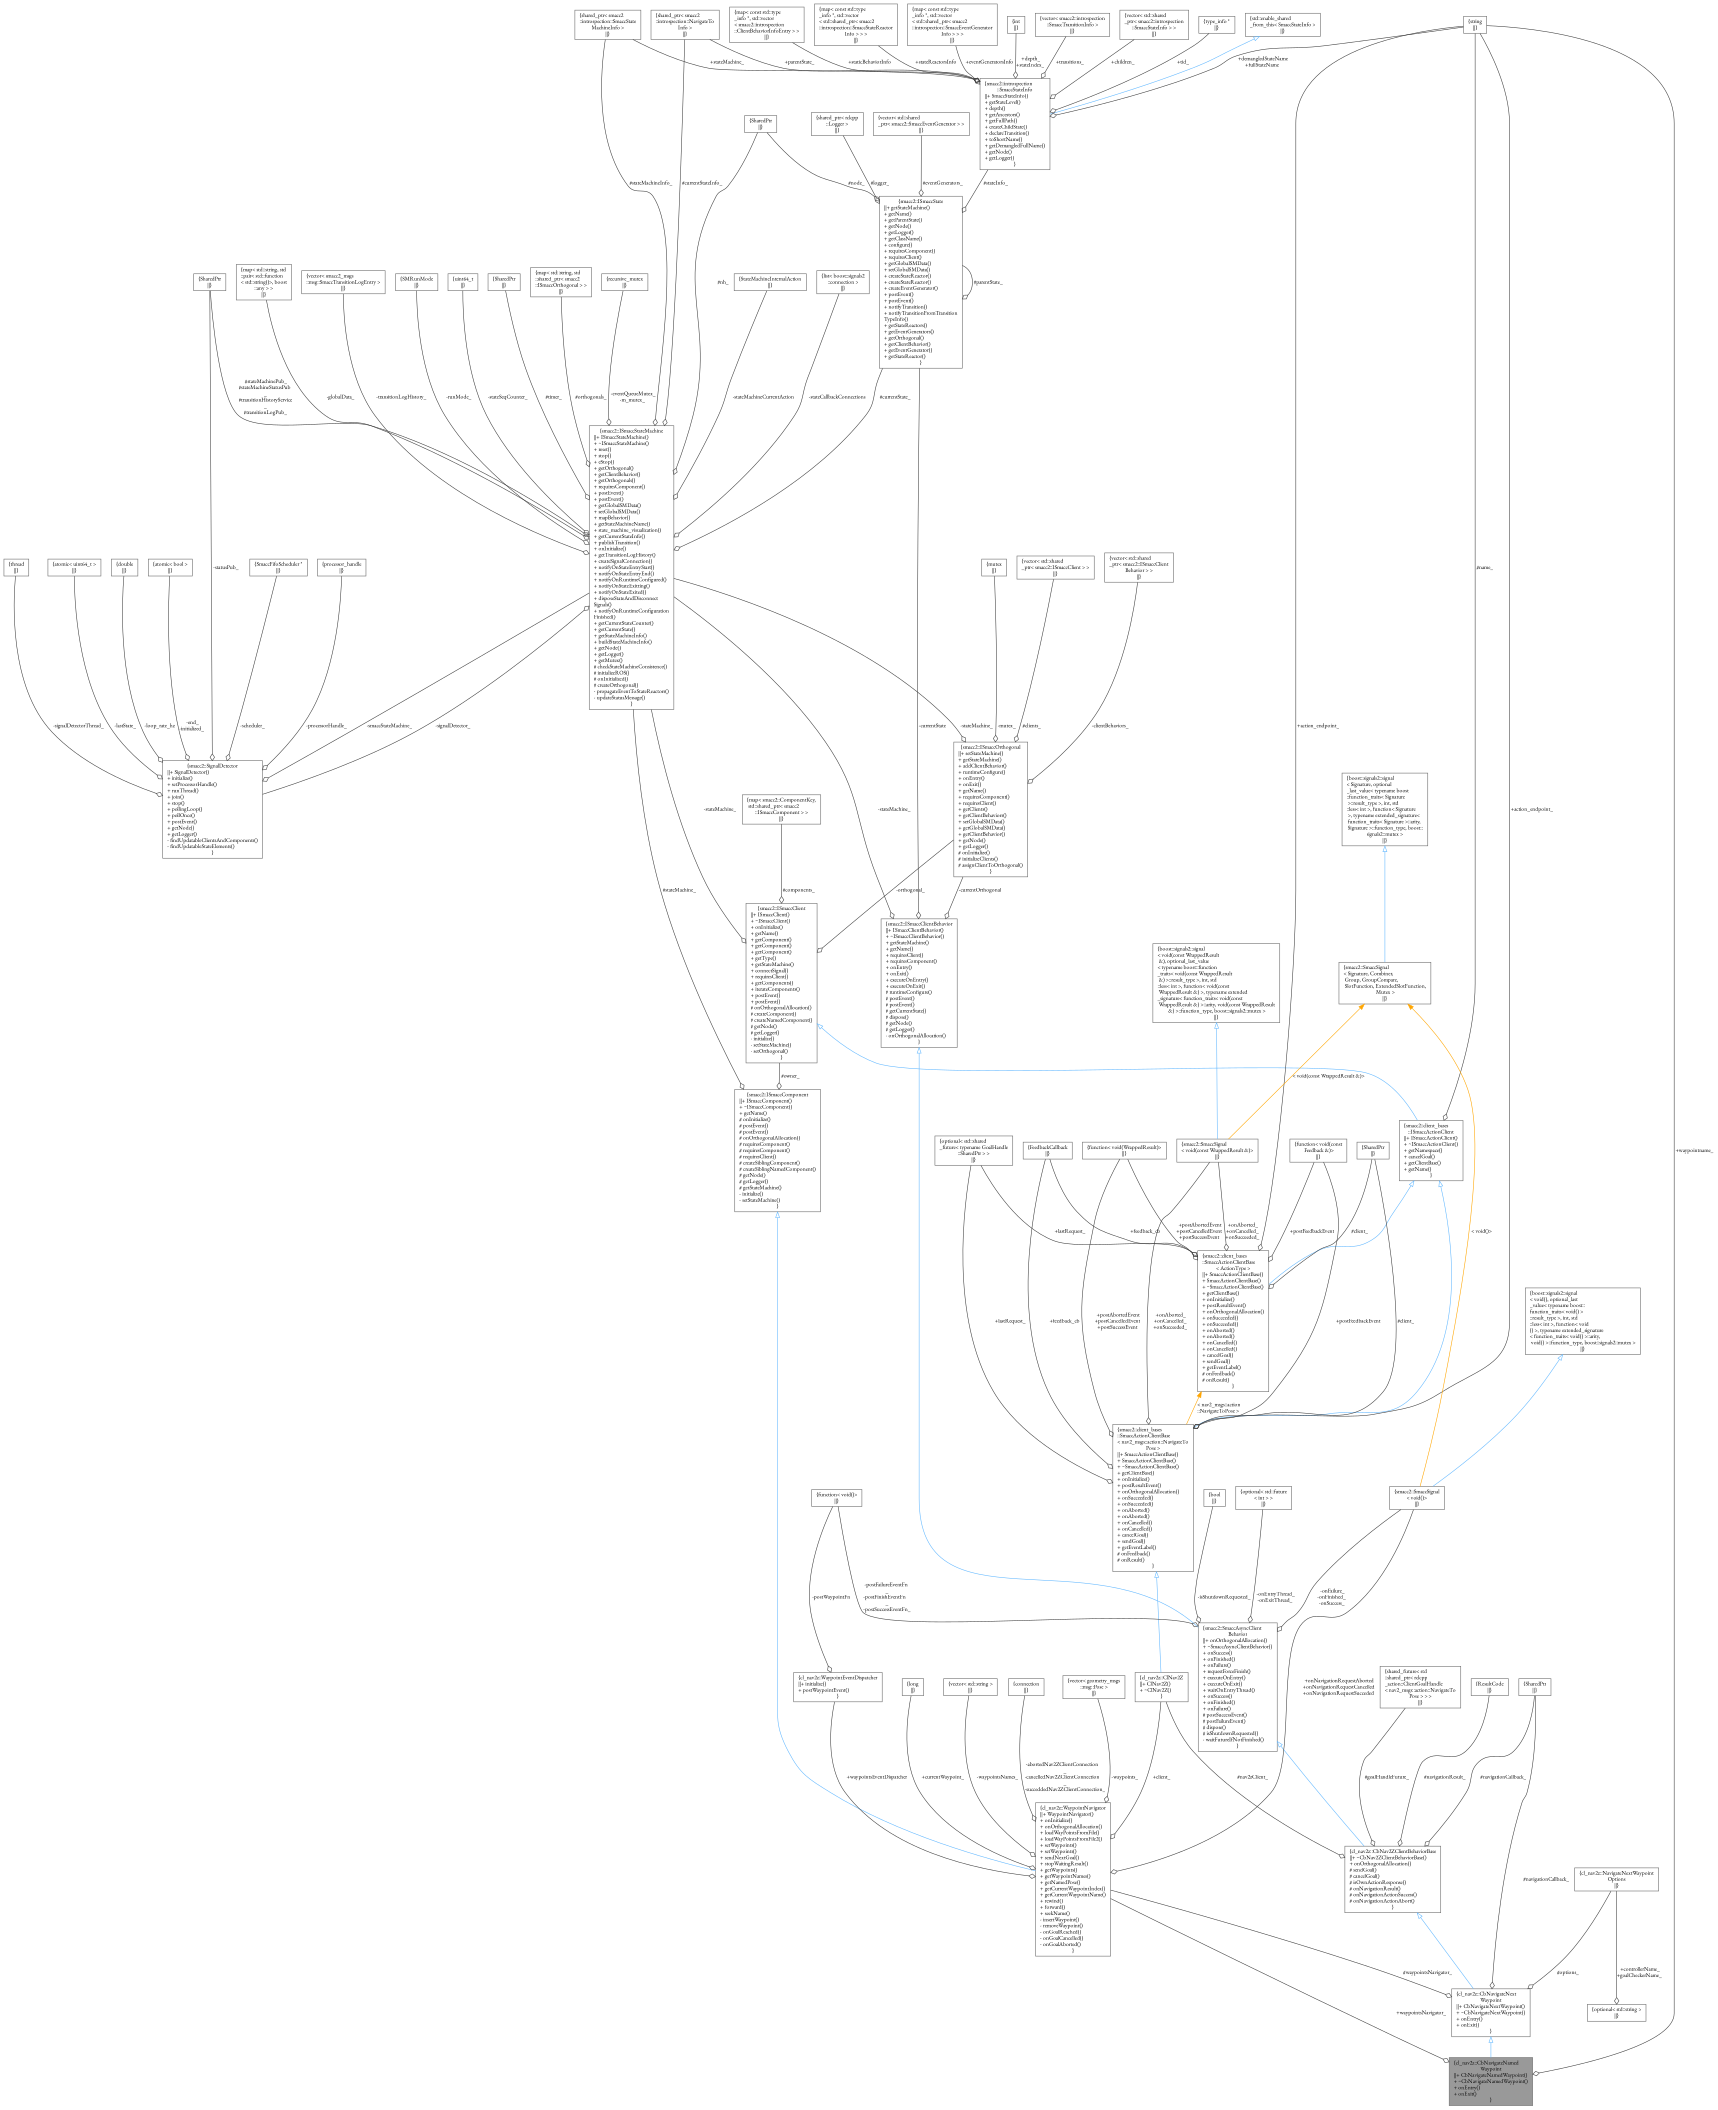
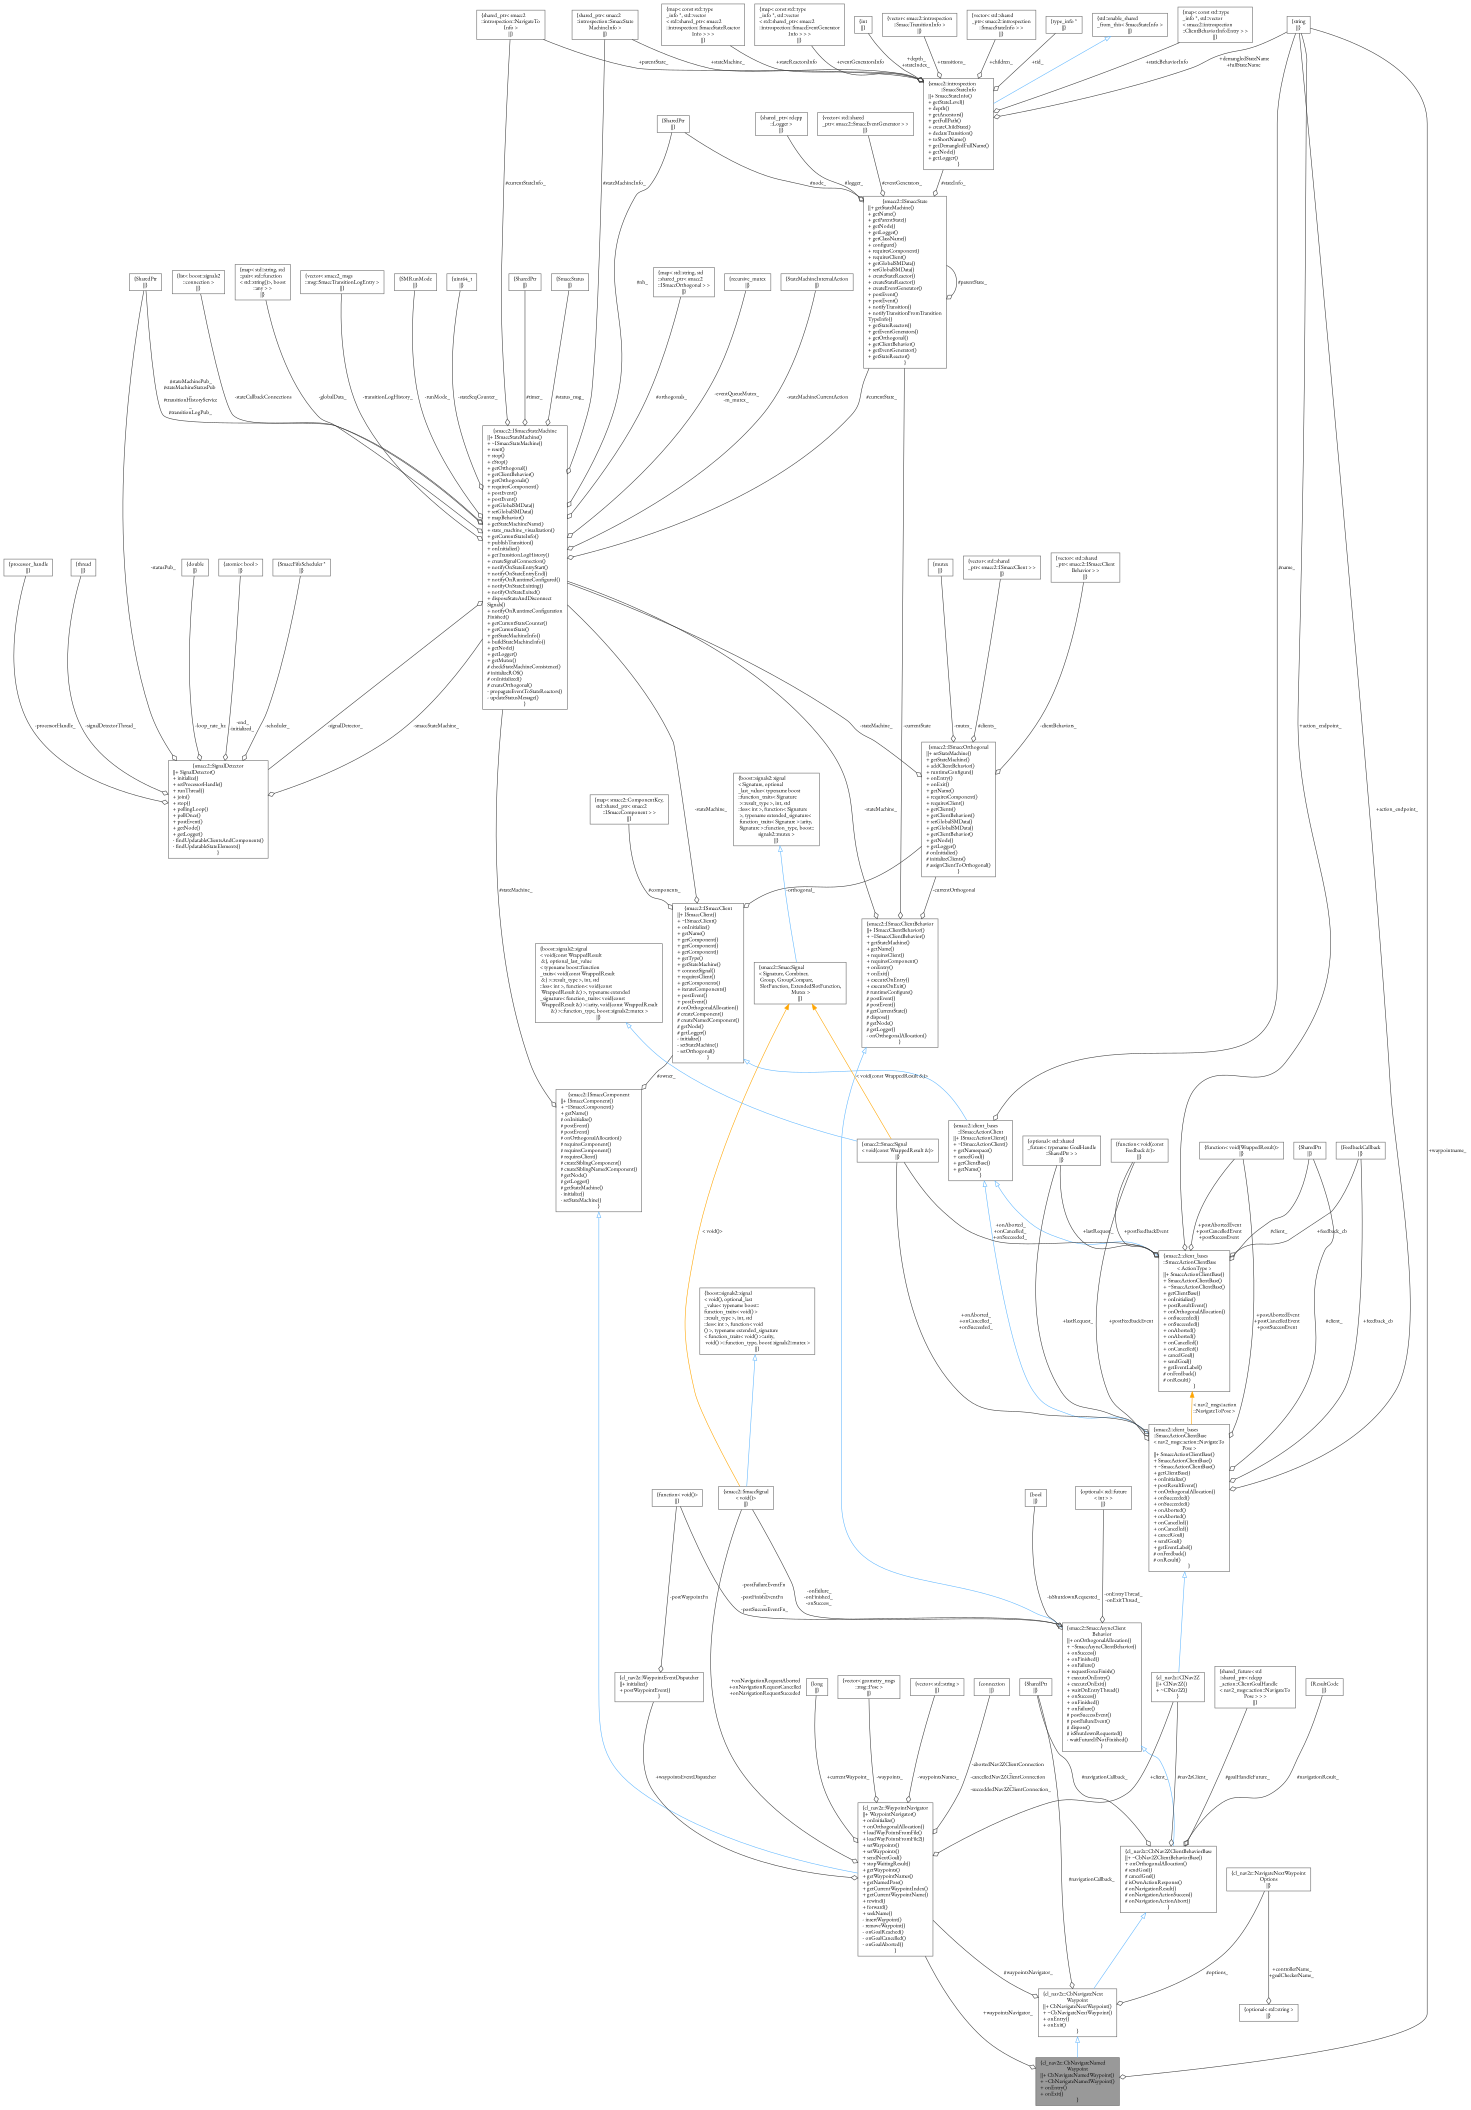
node "{SmaccStatus ||}": added
node "{atomic< uint64_t > ||}": removed
